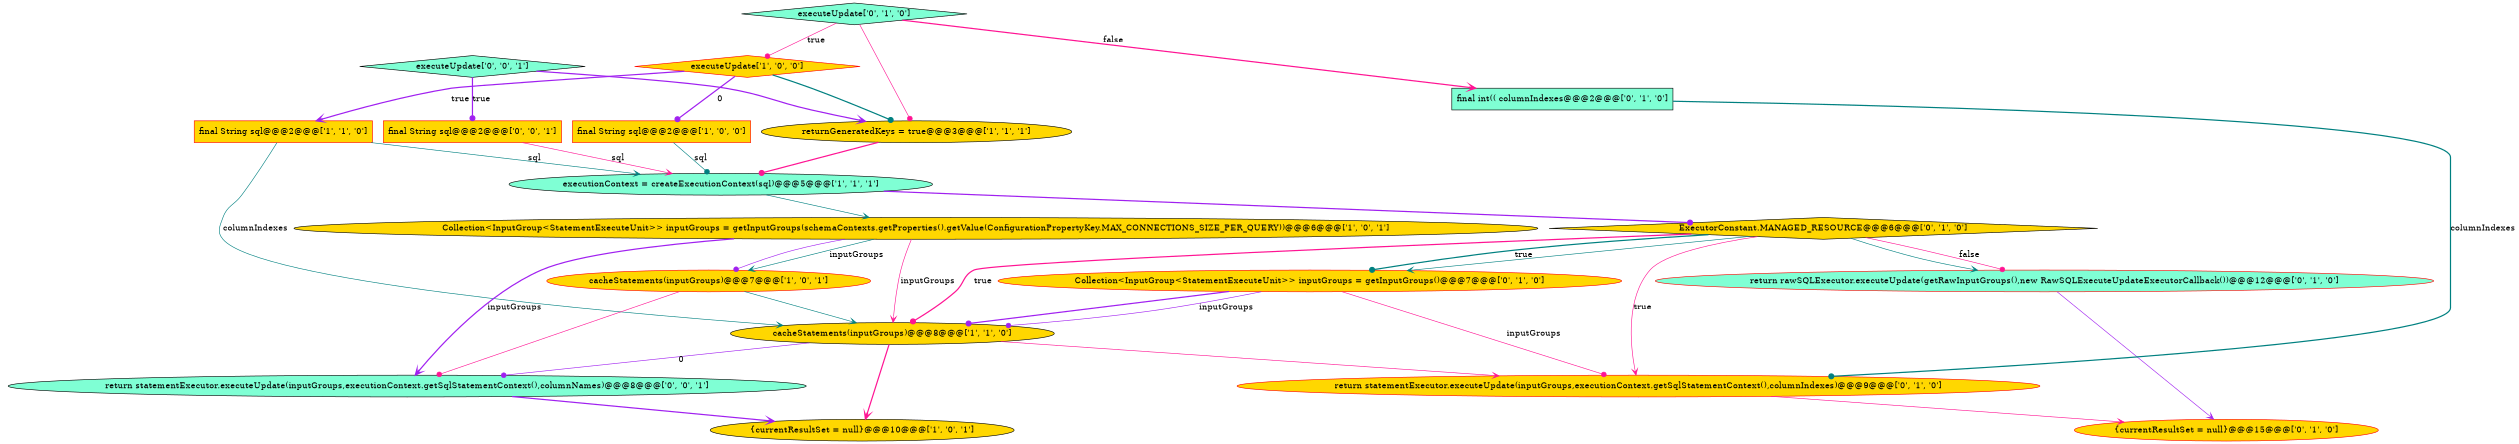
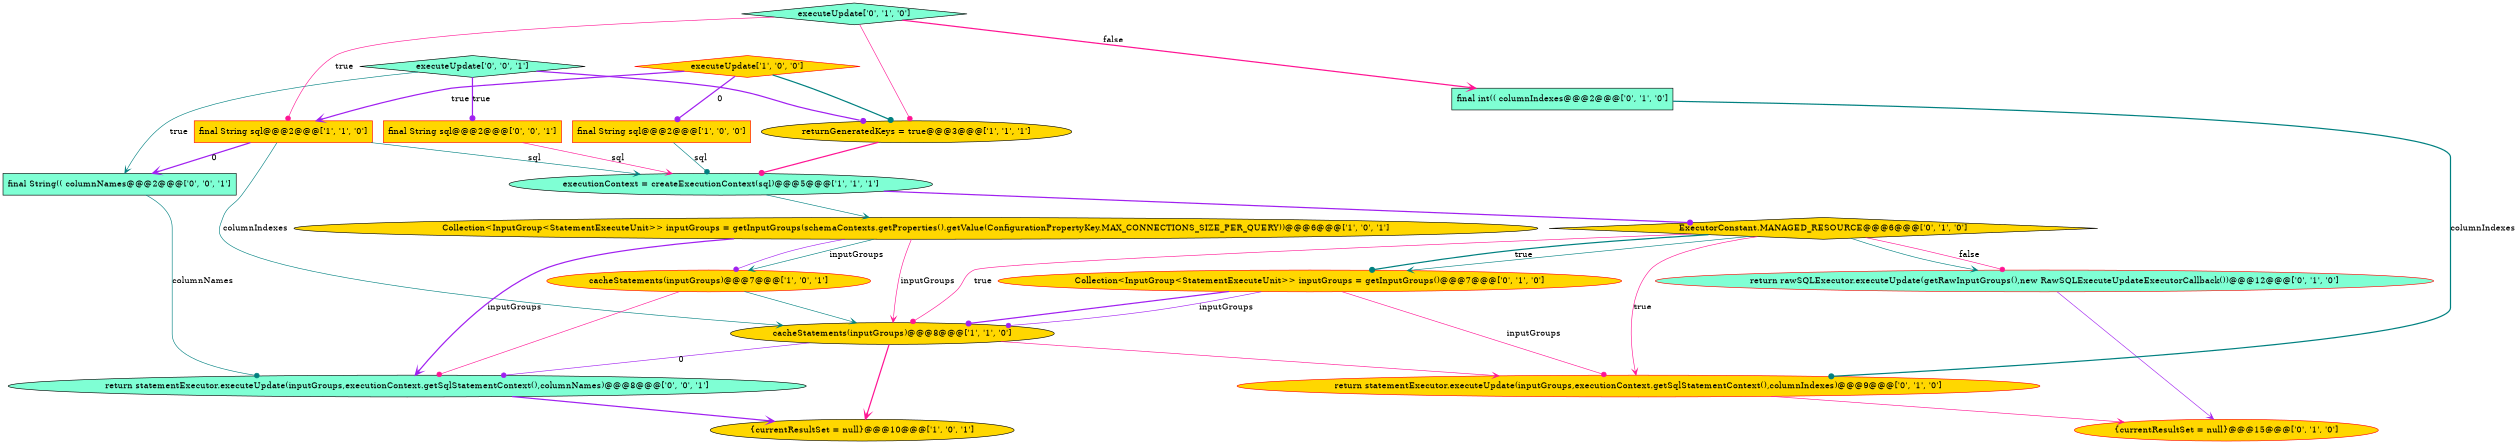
edge "executeUpdate['0', '1', '0']" -> "executeUpdate['1', '0', '0']": now "executeUpdate['0', '1', '0']" -> "final String sql@@@2@@@['1', '1', '0']"
edge "executeUpdate['0', '0', '1']" -> "returnGeneratedKeys = true@@@3@@@['1', '1', '1']": arrowhead vee -> dot
node "final String(( columnNames@@@2@@@['0', '0', '1']": added
edge "ExecutorConstant.MANAGED_RESOURCE@@@6@@@['0', '1', '0']" -> "cacheStatements(inputGroups)@@@8@@@['1', '1', '0']": style bold -> solid
